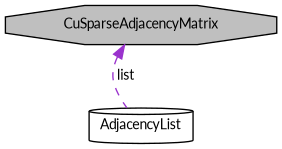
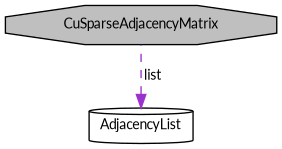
edge "AdjacencyList" -> "CuSparseAdjacencyMatrix": reversed
